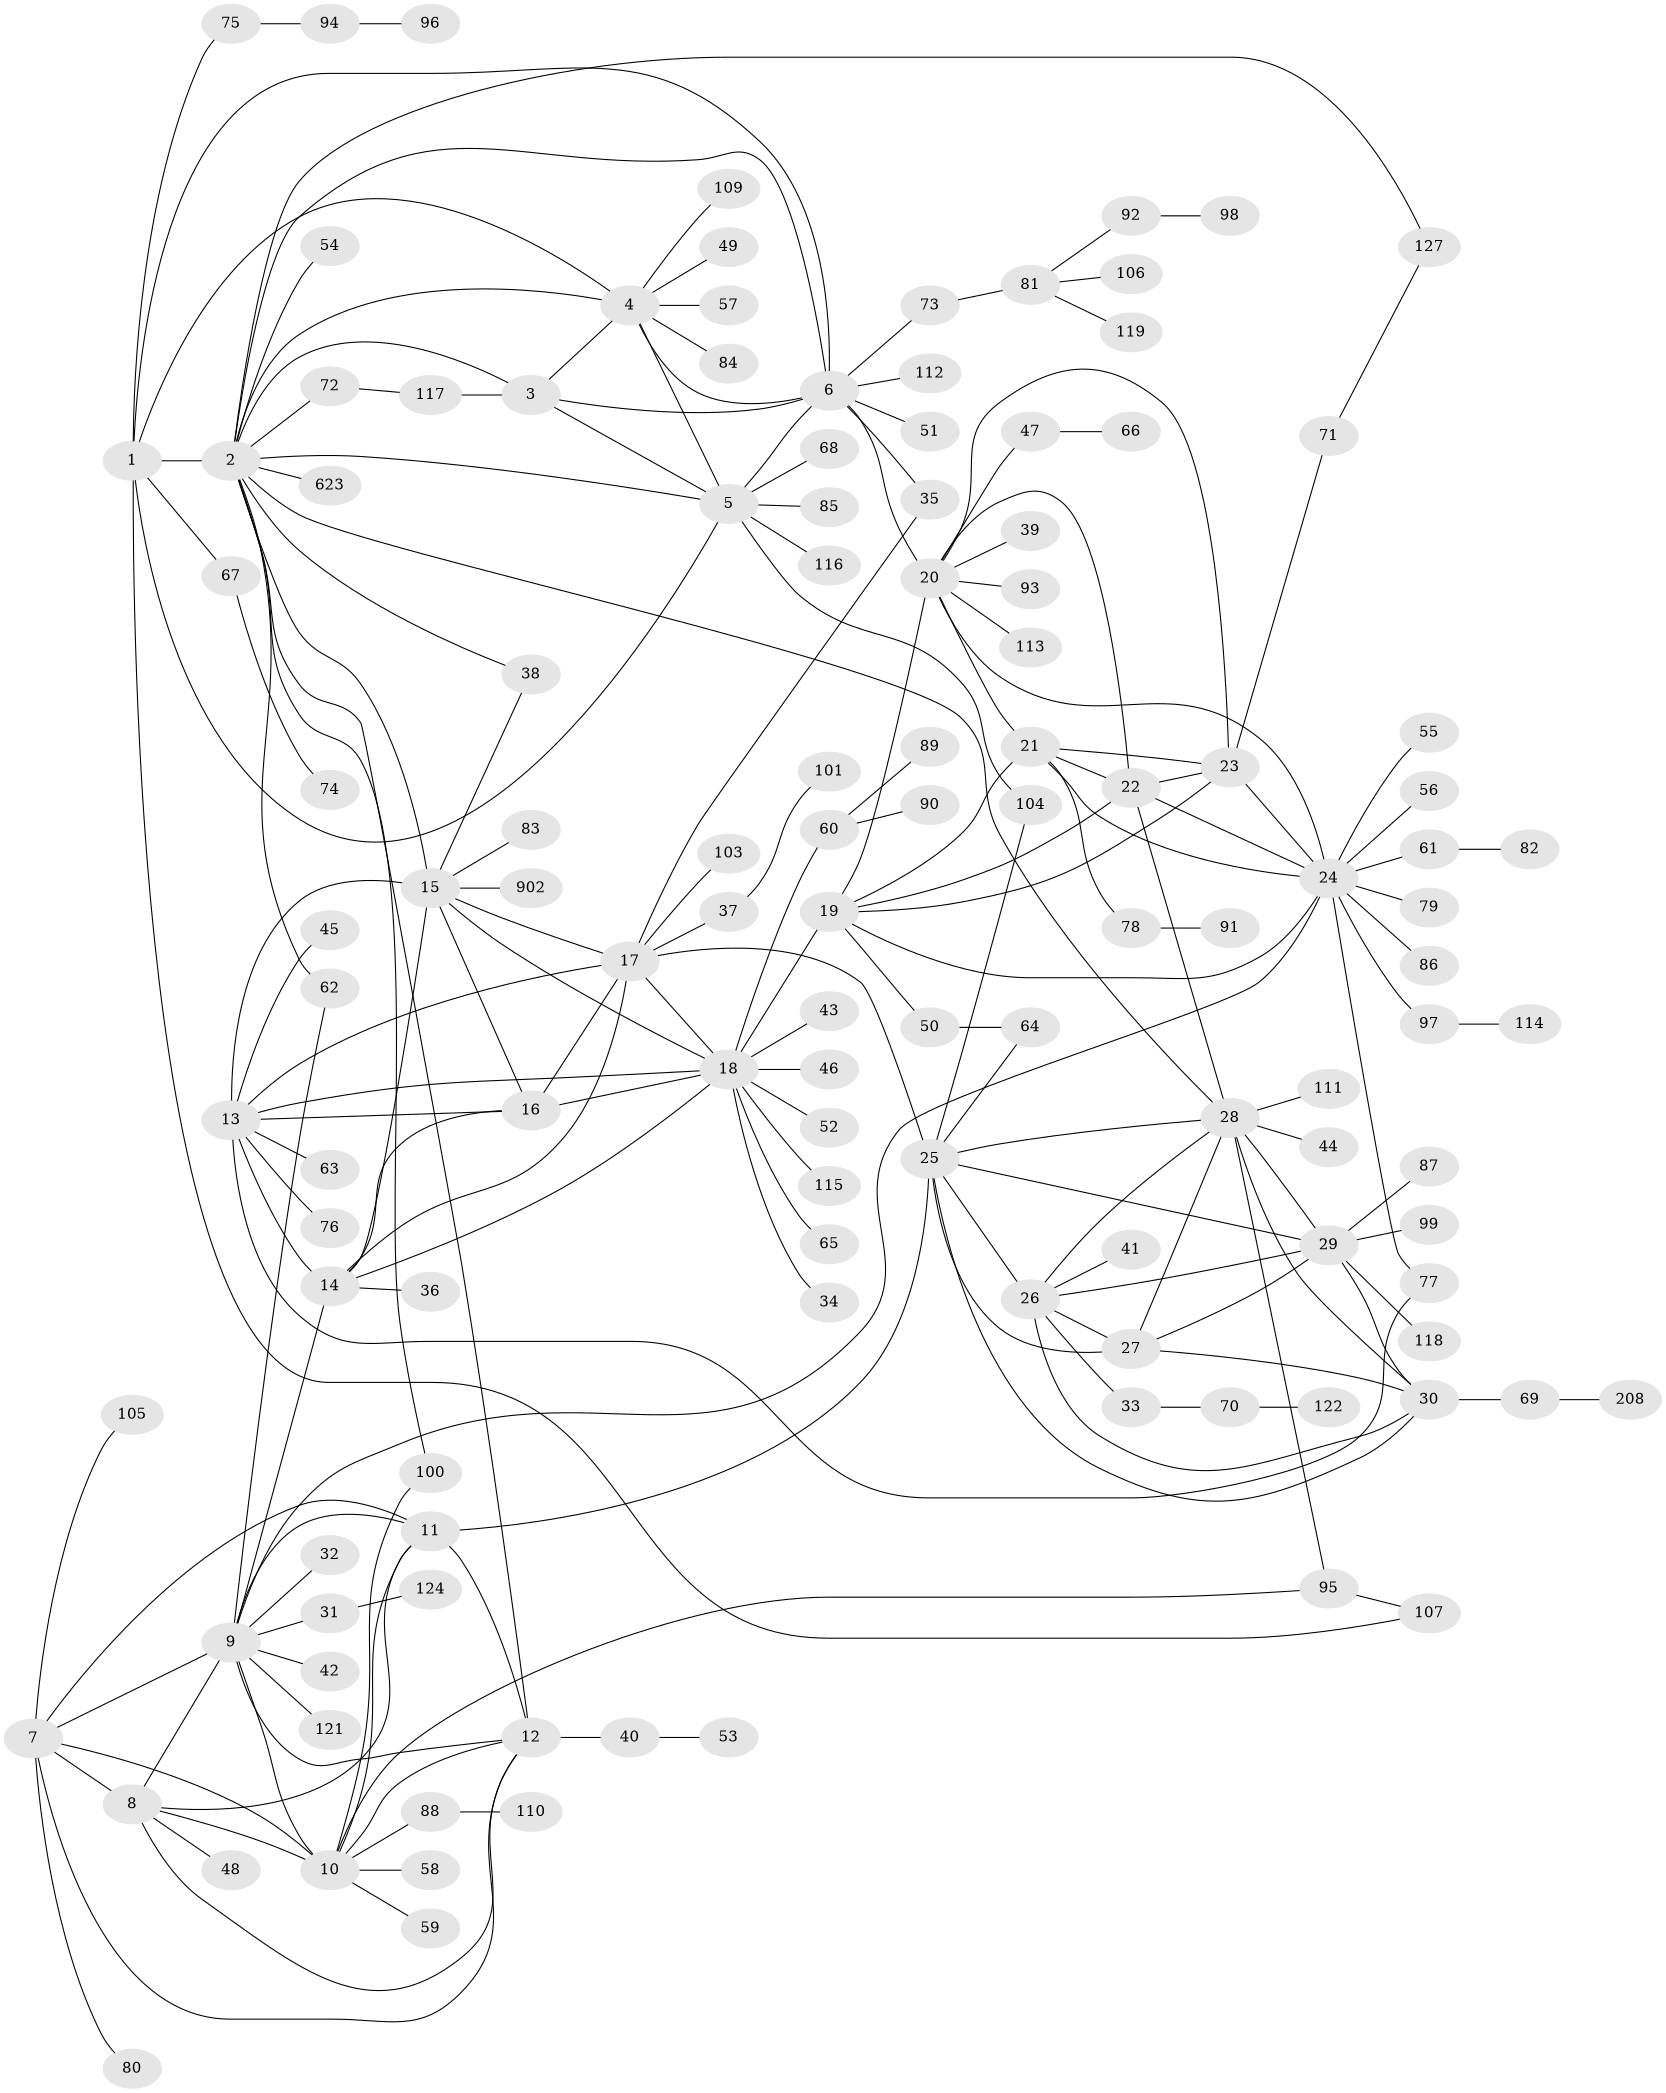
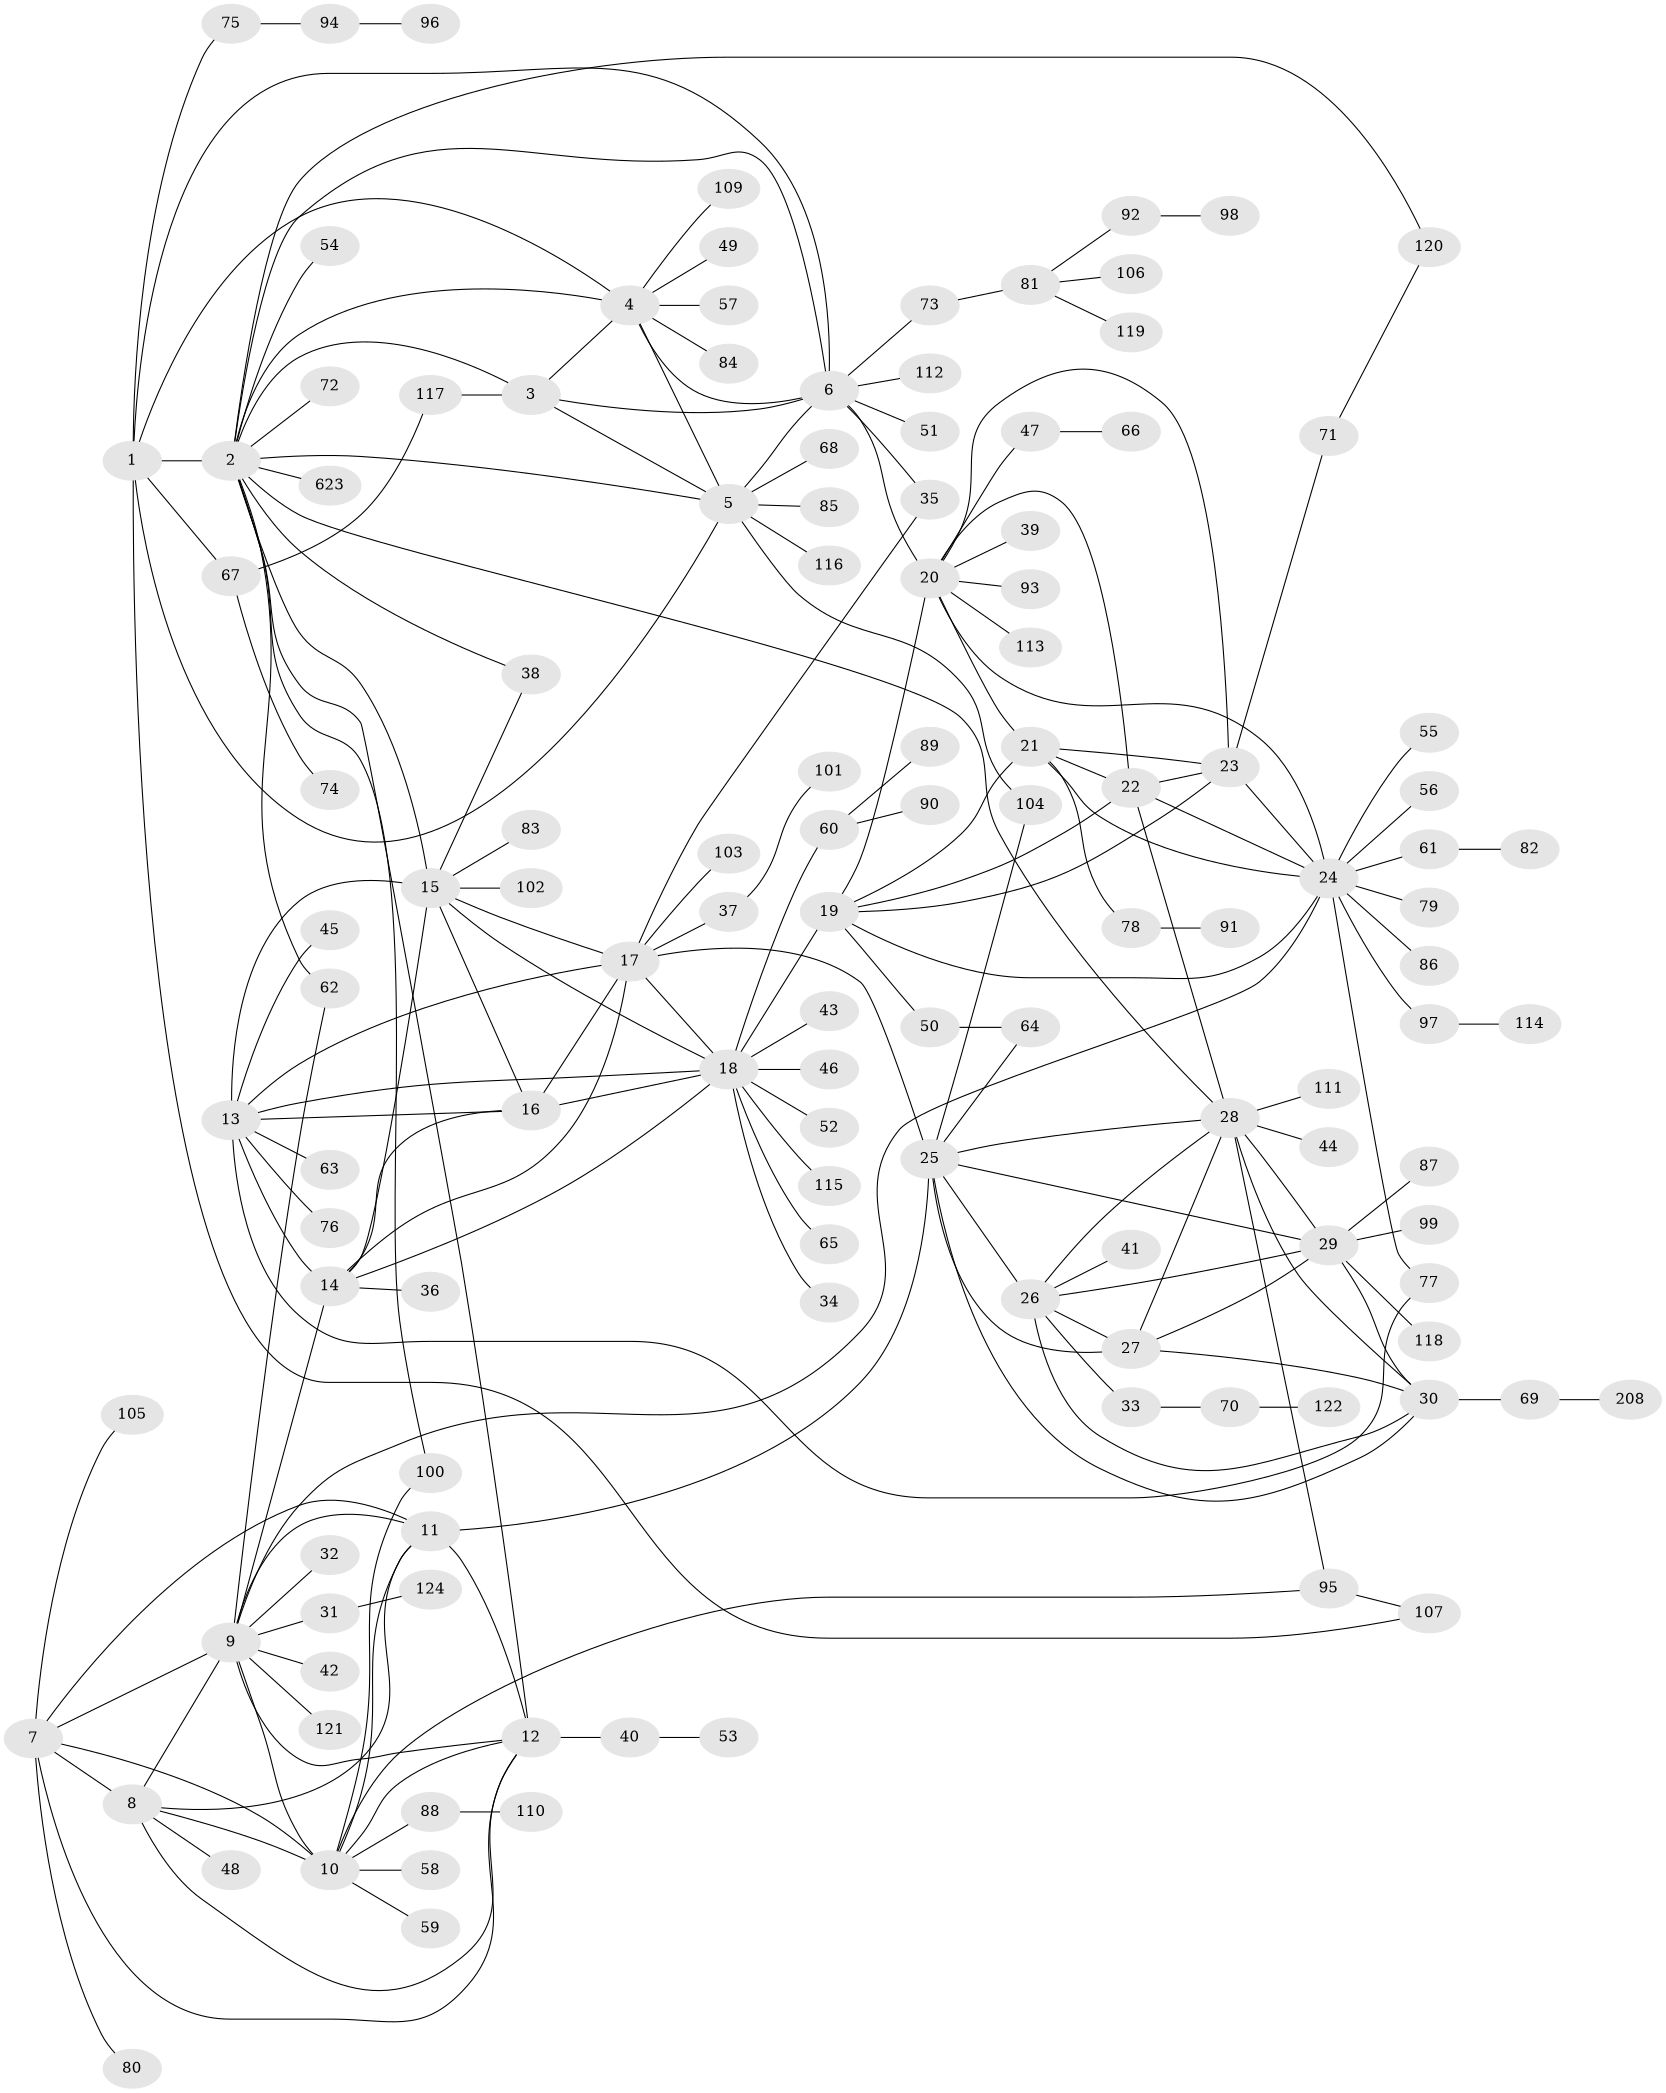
node "127": label "127" -> "120"
edge "72" -- "117": now "67" -- "117"
node "902": label "902" -> "102"
